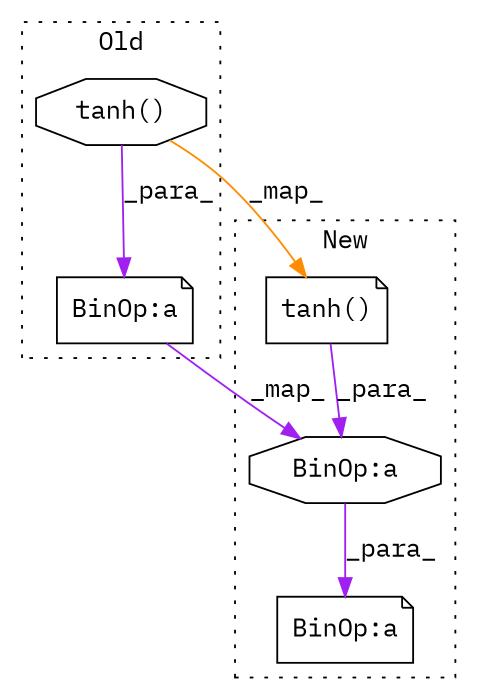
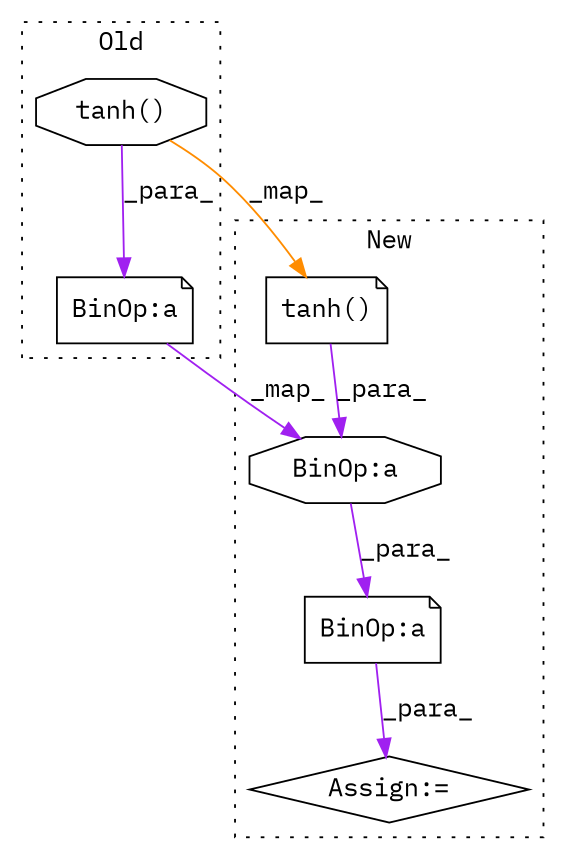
node "Assign:=": added
